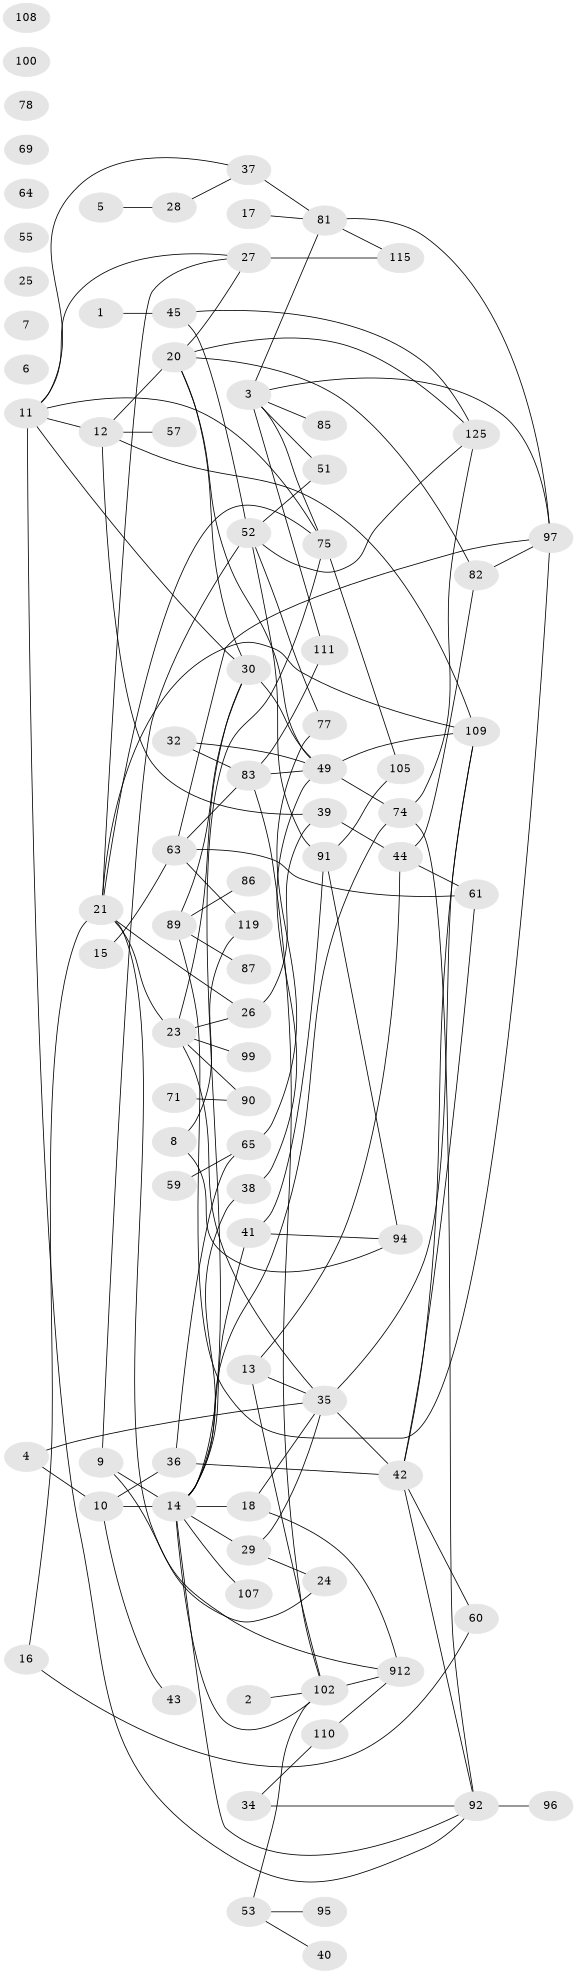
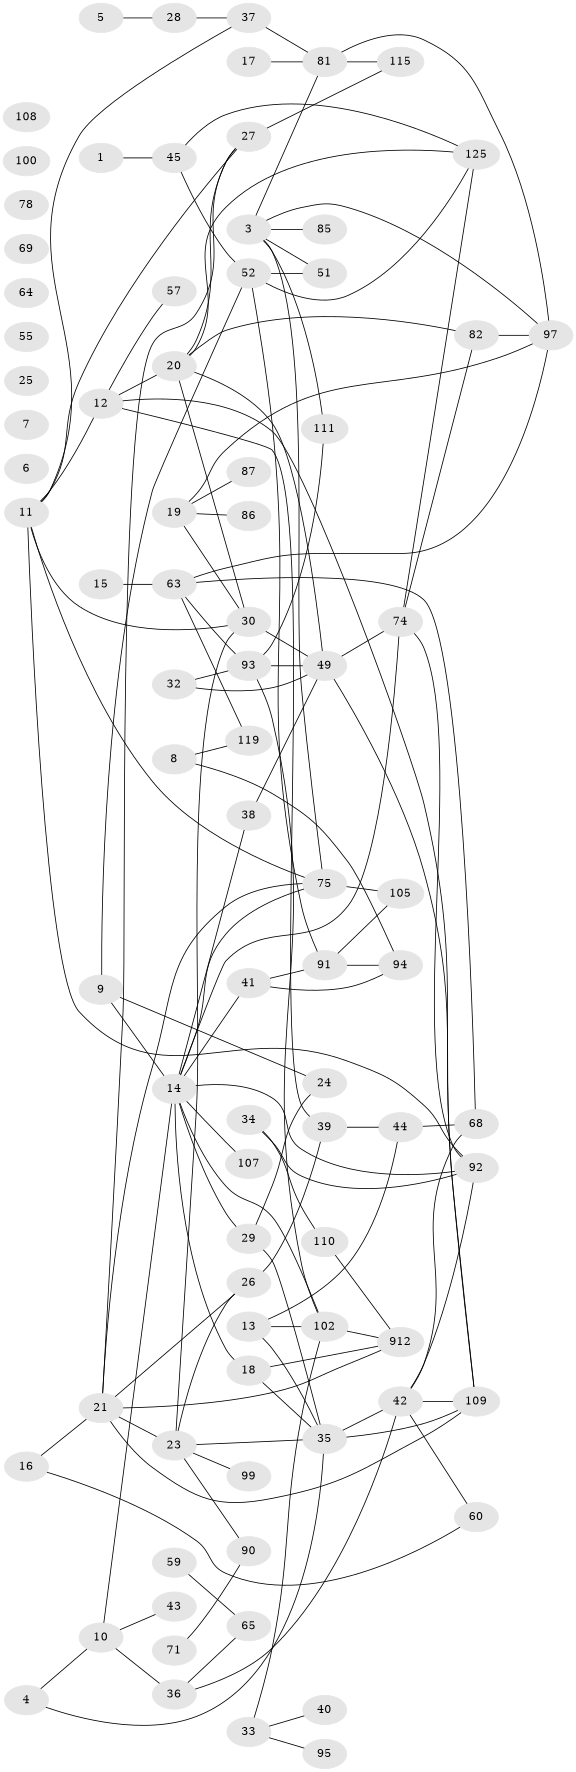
edge "82" -- "44": now "82" -- "74"
node "77": removed
node "83": label "83" -> "93"
node "61": label "61" -> "68"
node "89": label "89" -> "19"
node "2": removed
node "96": removed
node "53": label "53" -> "33"
